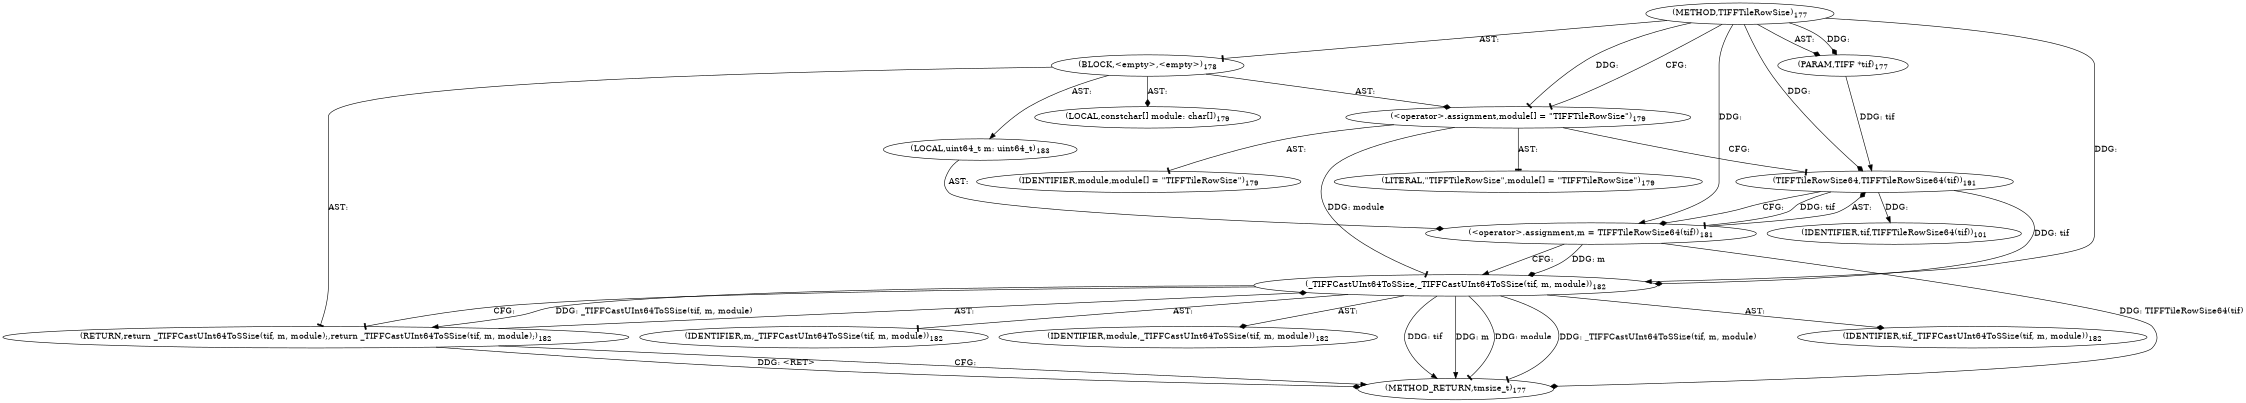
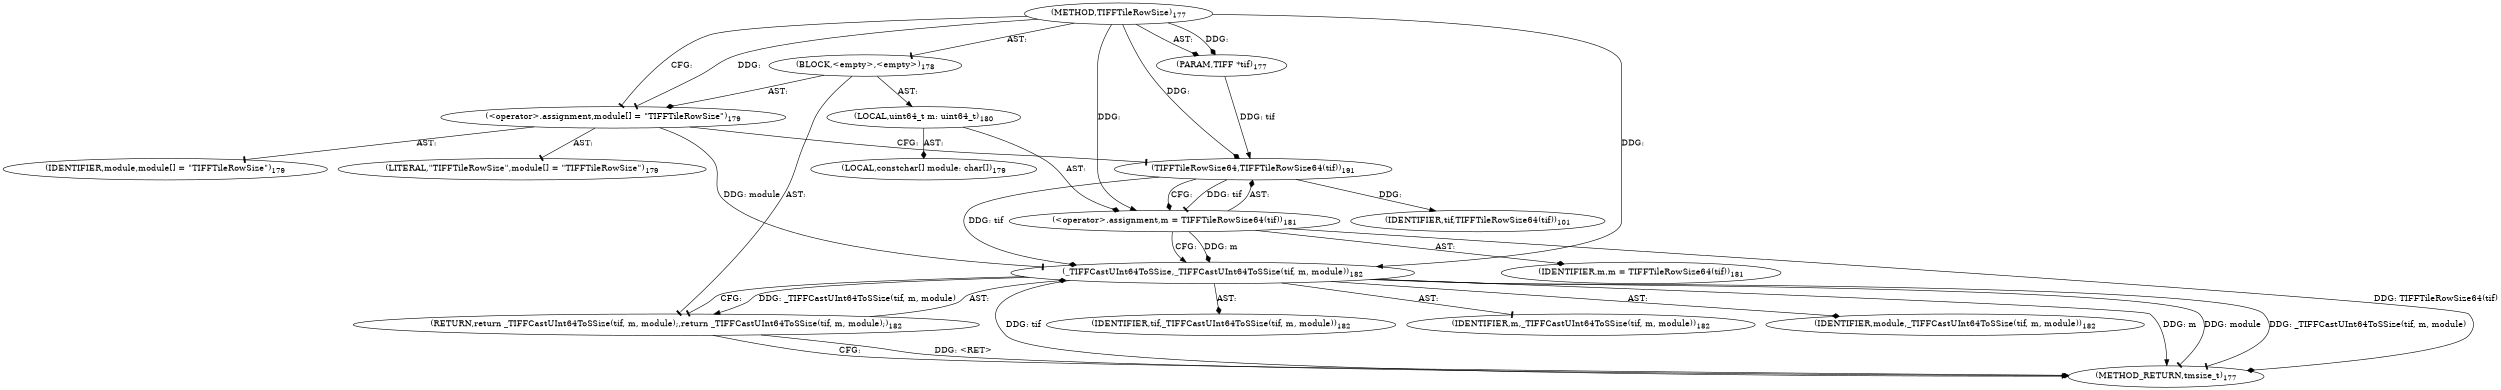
edge "(BLOCK,<empty>,<empty>)" -> "(LOCAL,constchar[] module: char[])": now "(LOCAL,uint64_t m: uint64_t)" -> "(LOCAL,constchar[] module: char[])"
node "(LOCAL,uint64_t m: uint64_t)": text "183" -> "180"
node "(IDENTIFIER,m,m = TIFFTileRowSize64(tif))": added
